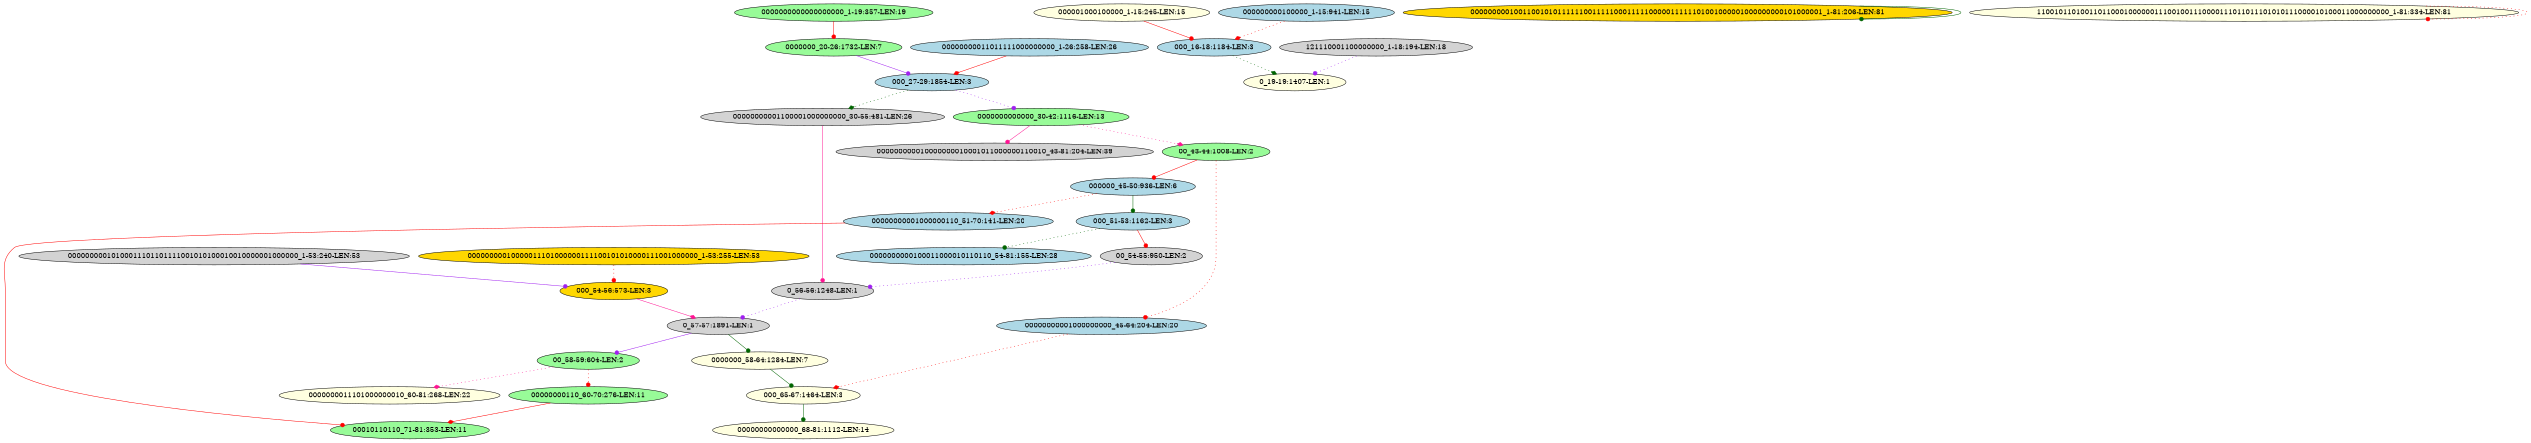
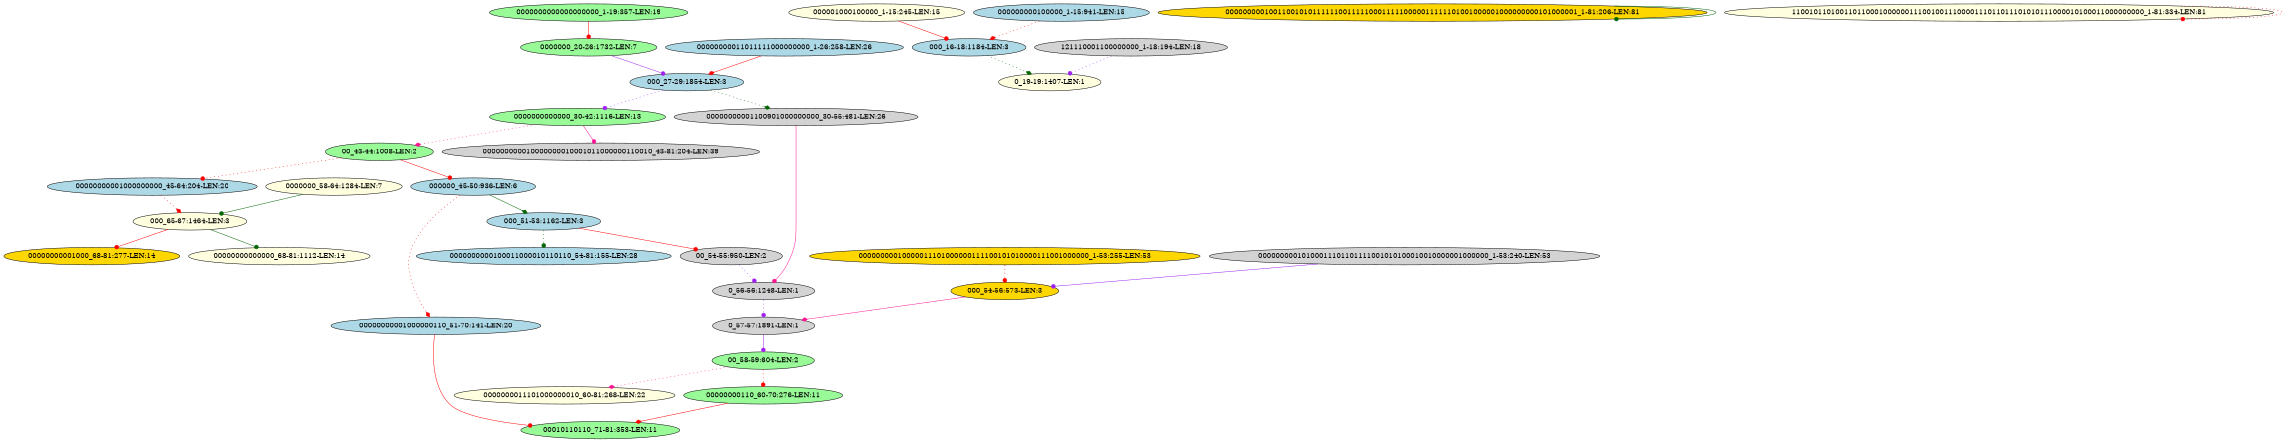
node "00000000001100001000000000_30-55:481-LEN:26": label "00000000001100001000000000_30-55:481-LEN:26" -> "00000000001100901000000000_30-55:481-LEN:26"
edge "000000_45-50:936-LEN:6" -> "000_51-53:1162-LEN:3": arrowhead dot -> diamond
node "00000000001000_68-81:277-LEN:14": added
edge "0_57-57:1891-LEN:1" -> "0000000_58-64:1284-LEN:7": removed
